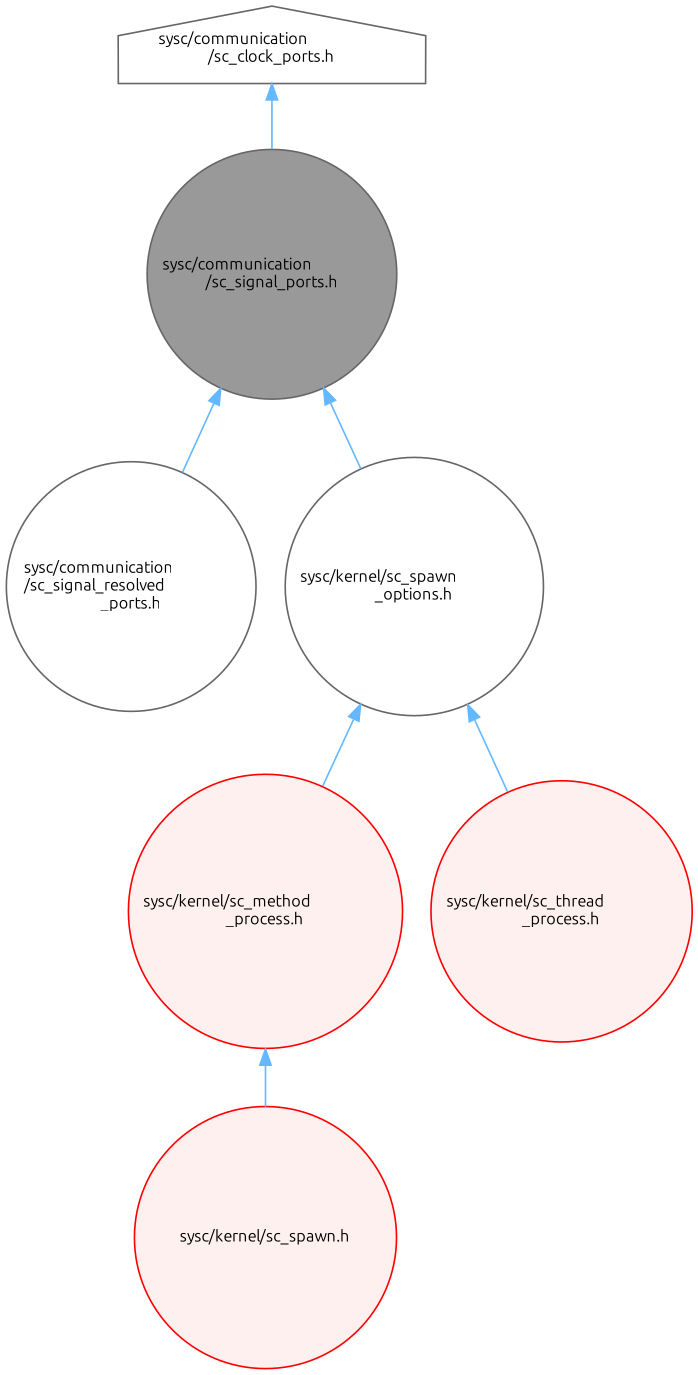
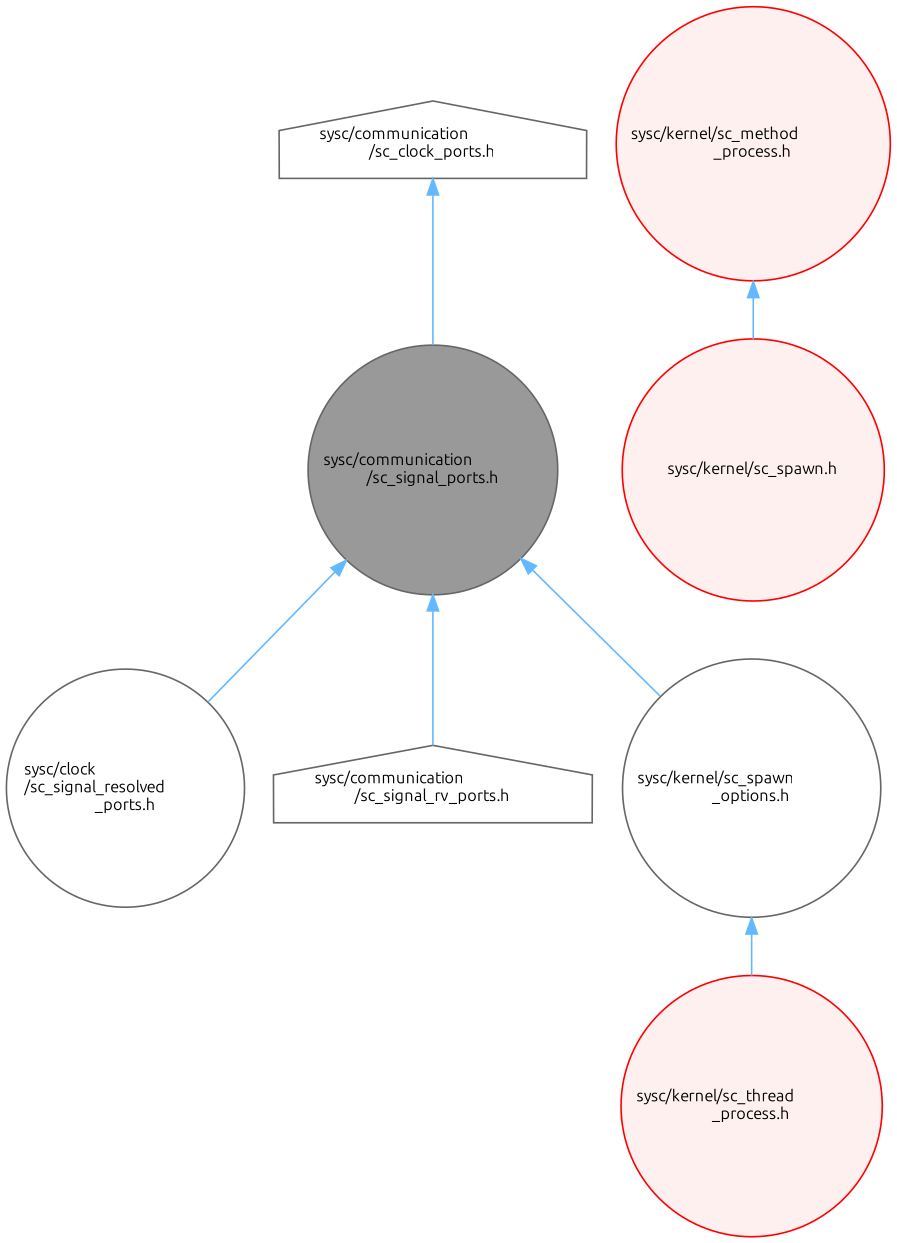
node "sysc/communication /sc_signal_resolved _ports.h": label "sysc/communication /sc_signal_resolved _ports.h" -> "sysc/clock /sc_signal_resolved _ports.h"
edge "sysc/kernel/sc_method _process.h" -> "sysc/kernel/sc_spawn _options.h": removed
node "sysc/communication /sc_signal_rv_ports.h": added
